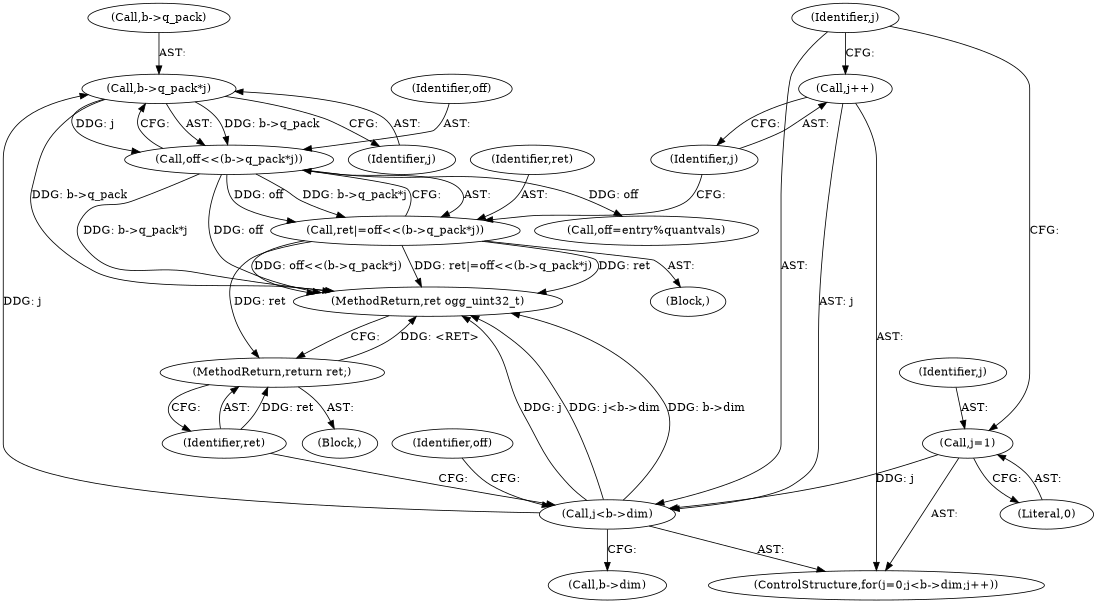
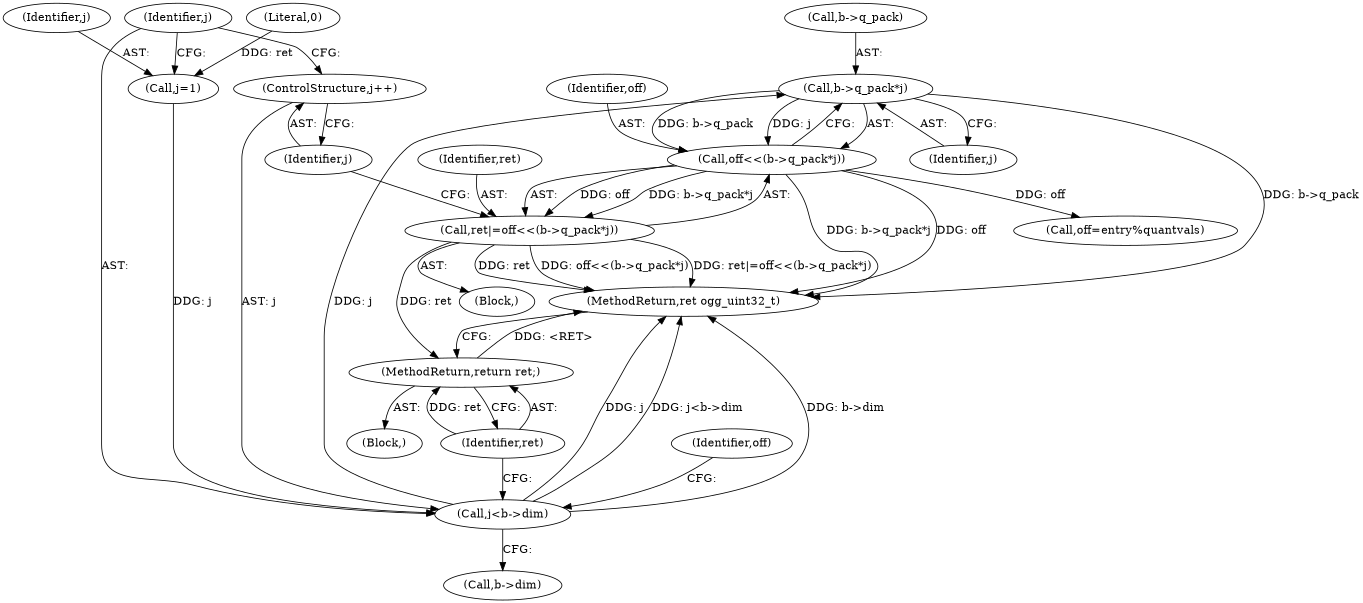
node "(Call,j++)": label "(Call,j++)" -> "(ControlStructure,j++)"
edge "(Call,ret|=off<<(b->q_pack*j))" -> "(Call,off<<(b->q_pack*j))": label "CFG: " -> "AST: "
edge "(Literal,0)" -> "(Call,j=1)": label "AST: " -> "DDG: ret"
edge "(Call,j=1)" -> "(Literal,0)": removed, label "CFG:"
node "(ControlStructure,for(j=0;j<b->dim;j++))": removed
